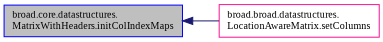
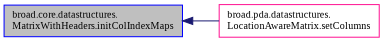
node "broad.broad.datastructures. LocationAwareMatrix.setColumns": label "broad.broad.datastructures. LocationAwareMatrix.setColumns" -> "broad.pda.datastructures. LocationAwareMatrix.setColumns"
